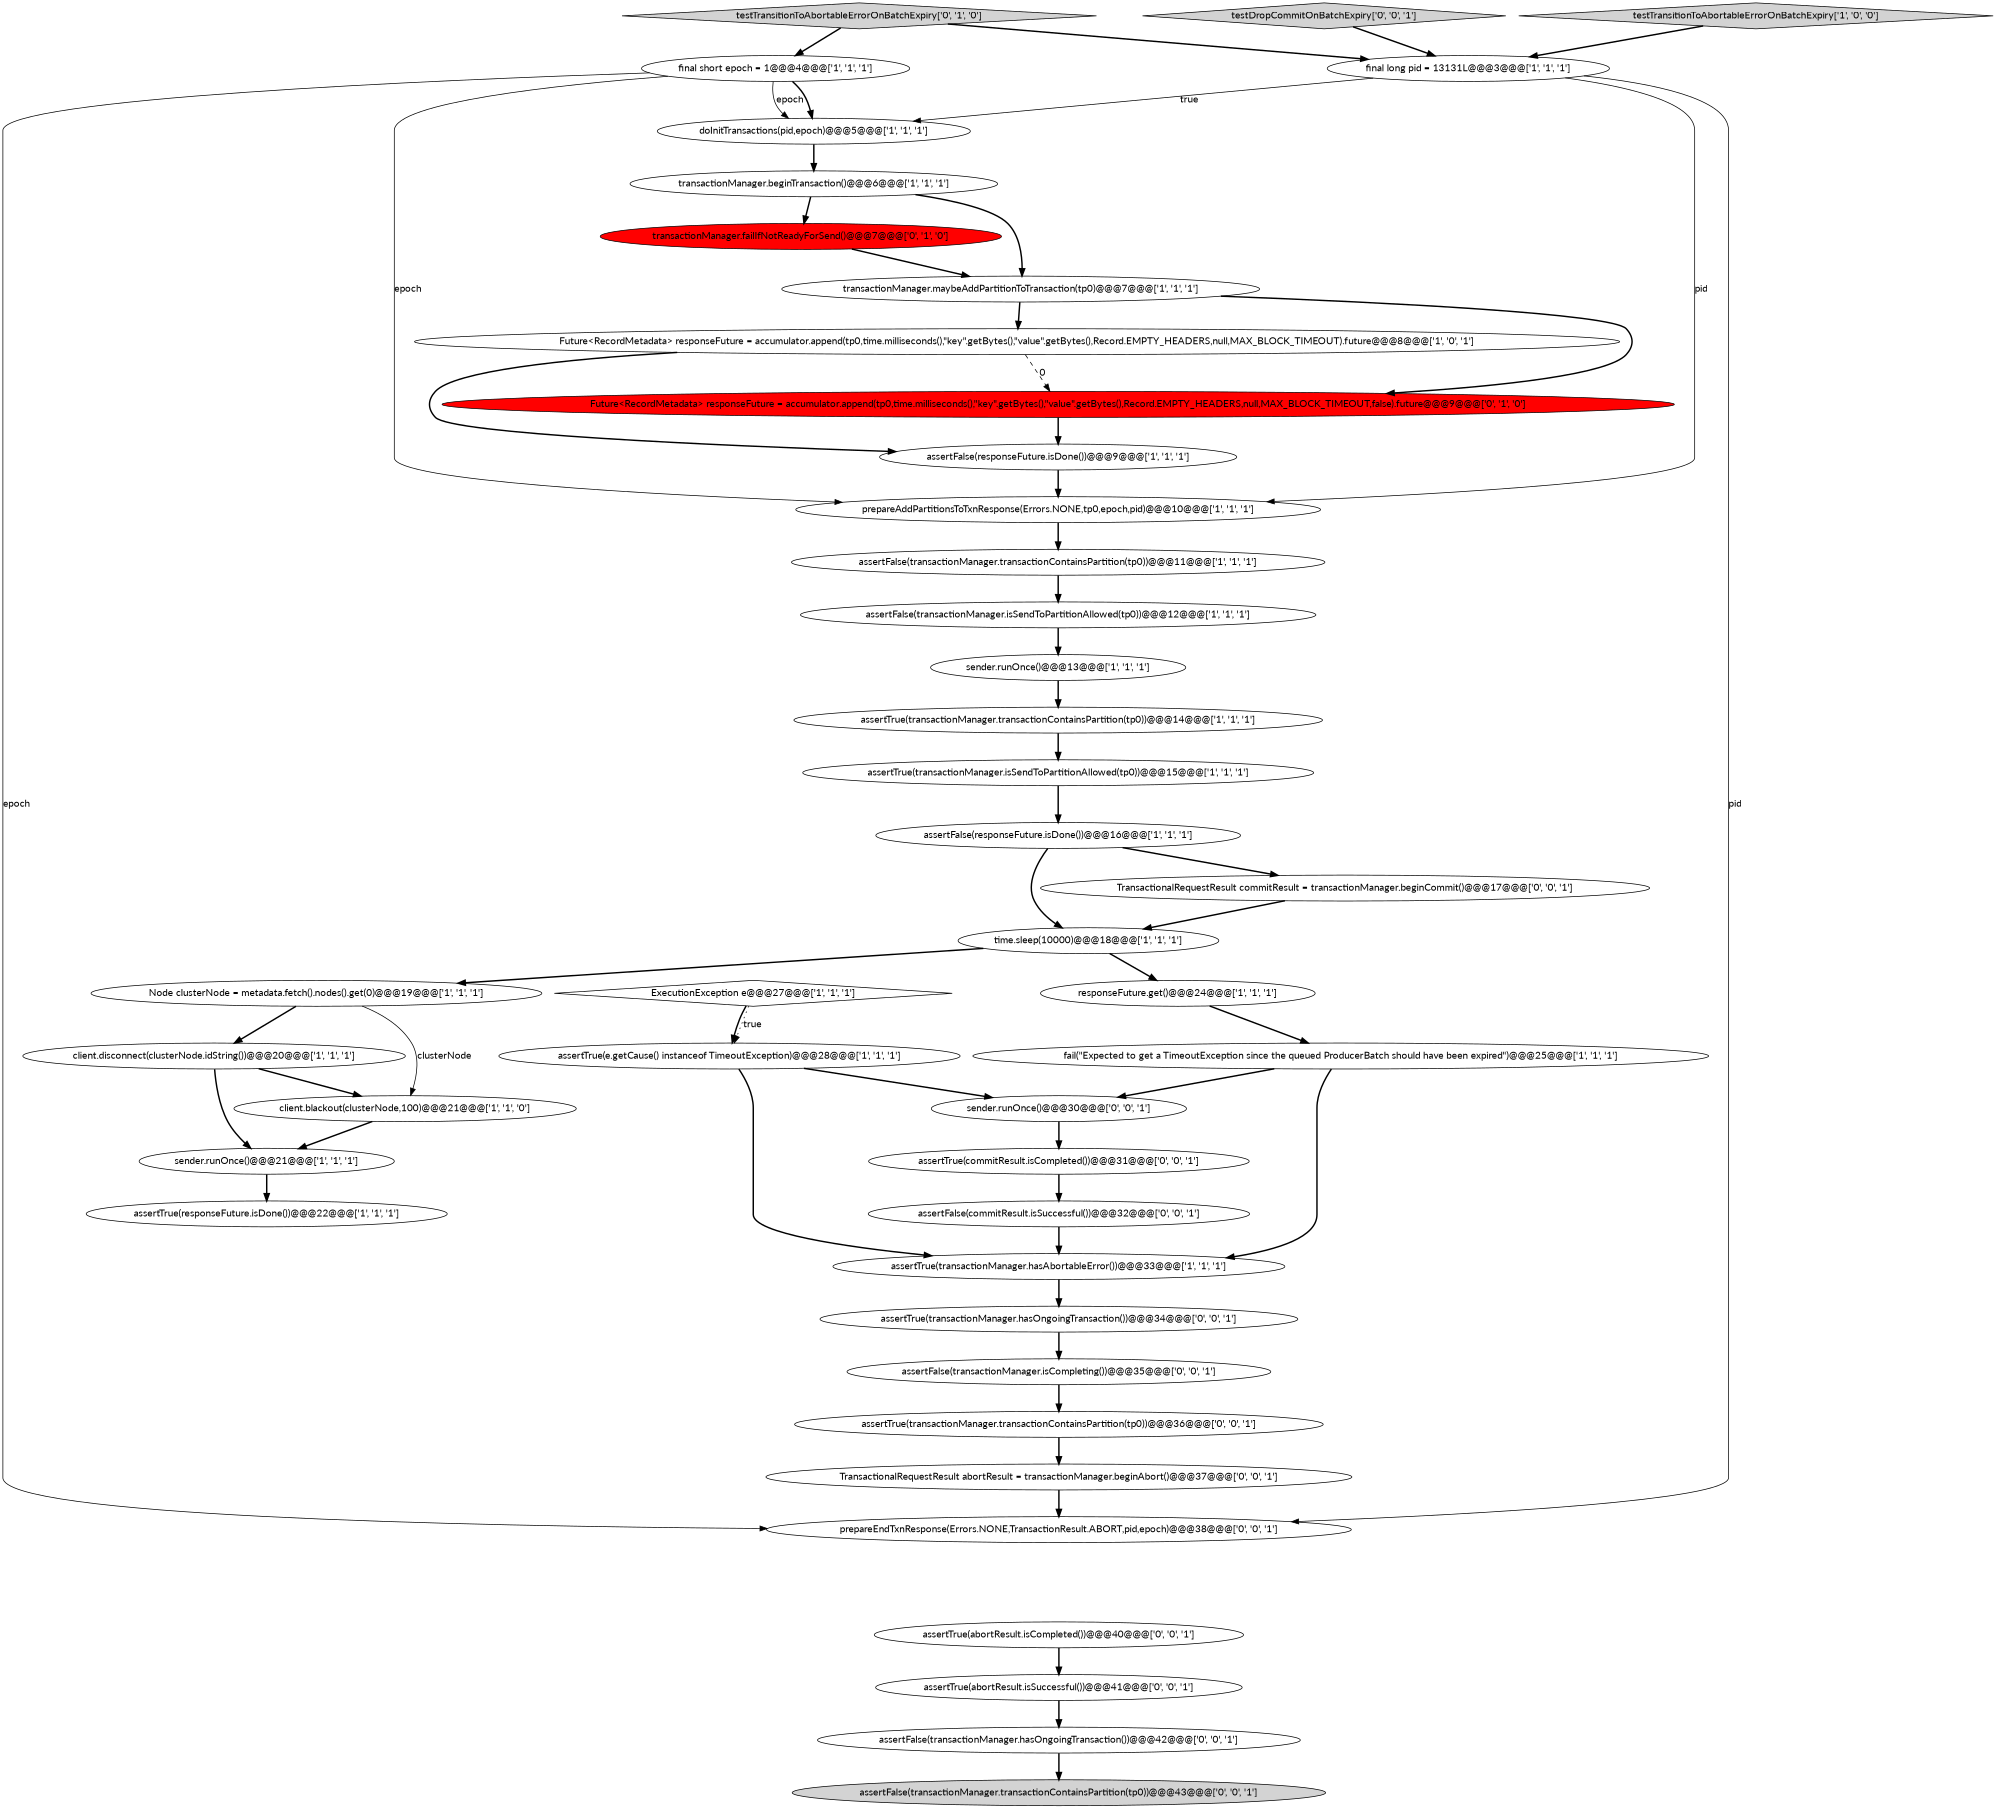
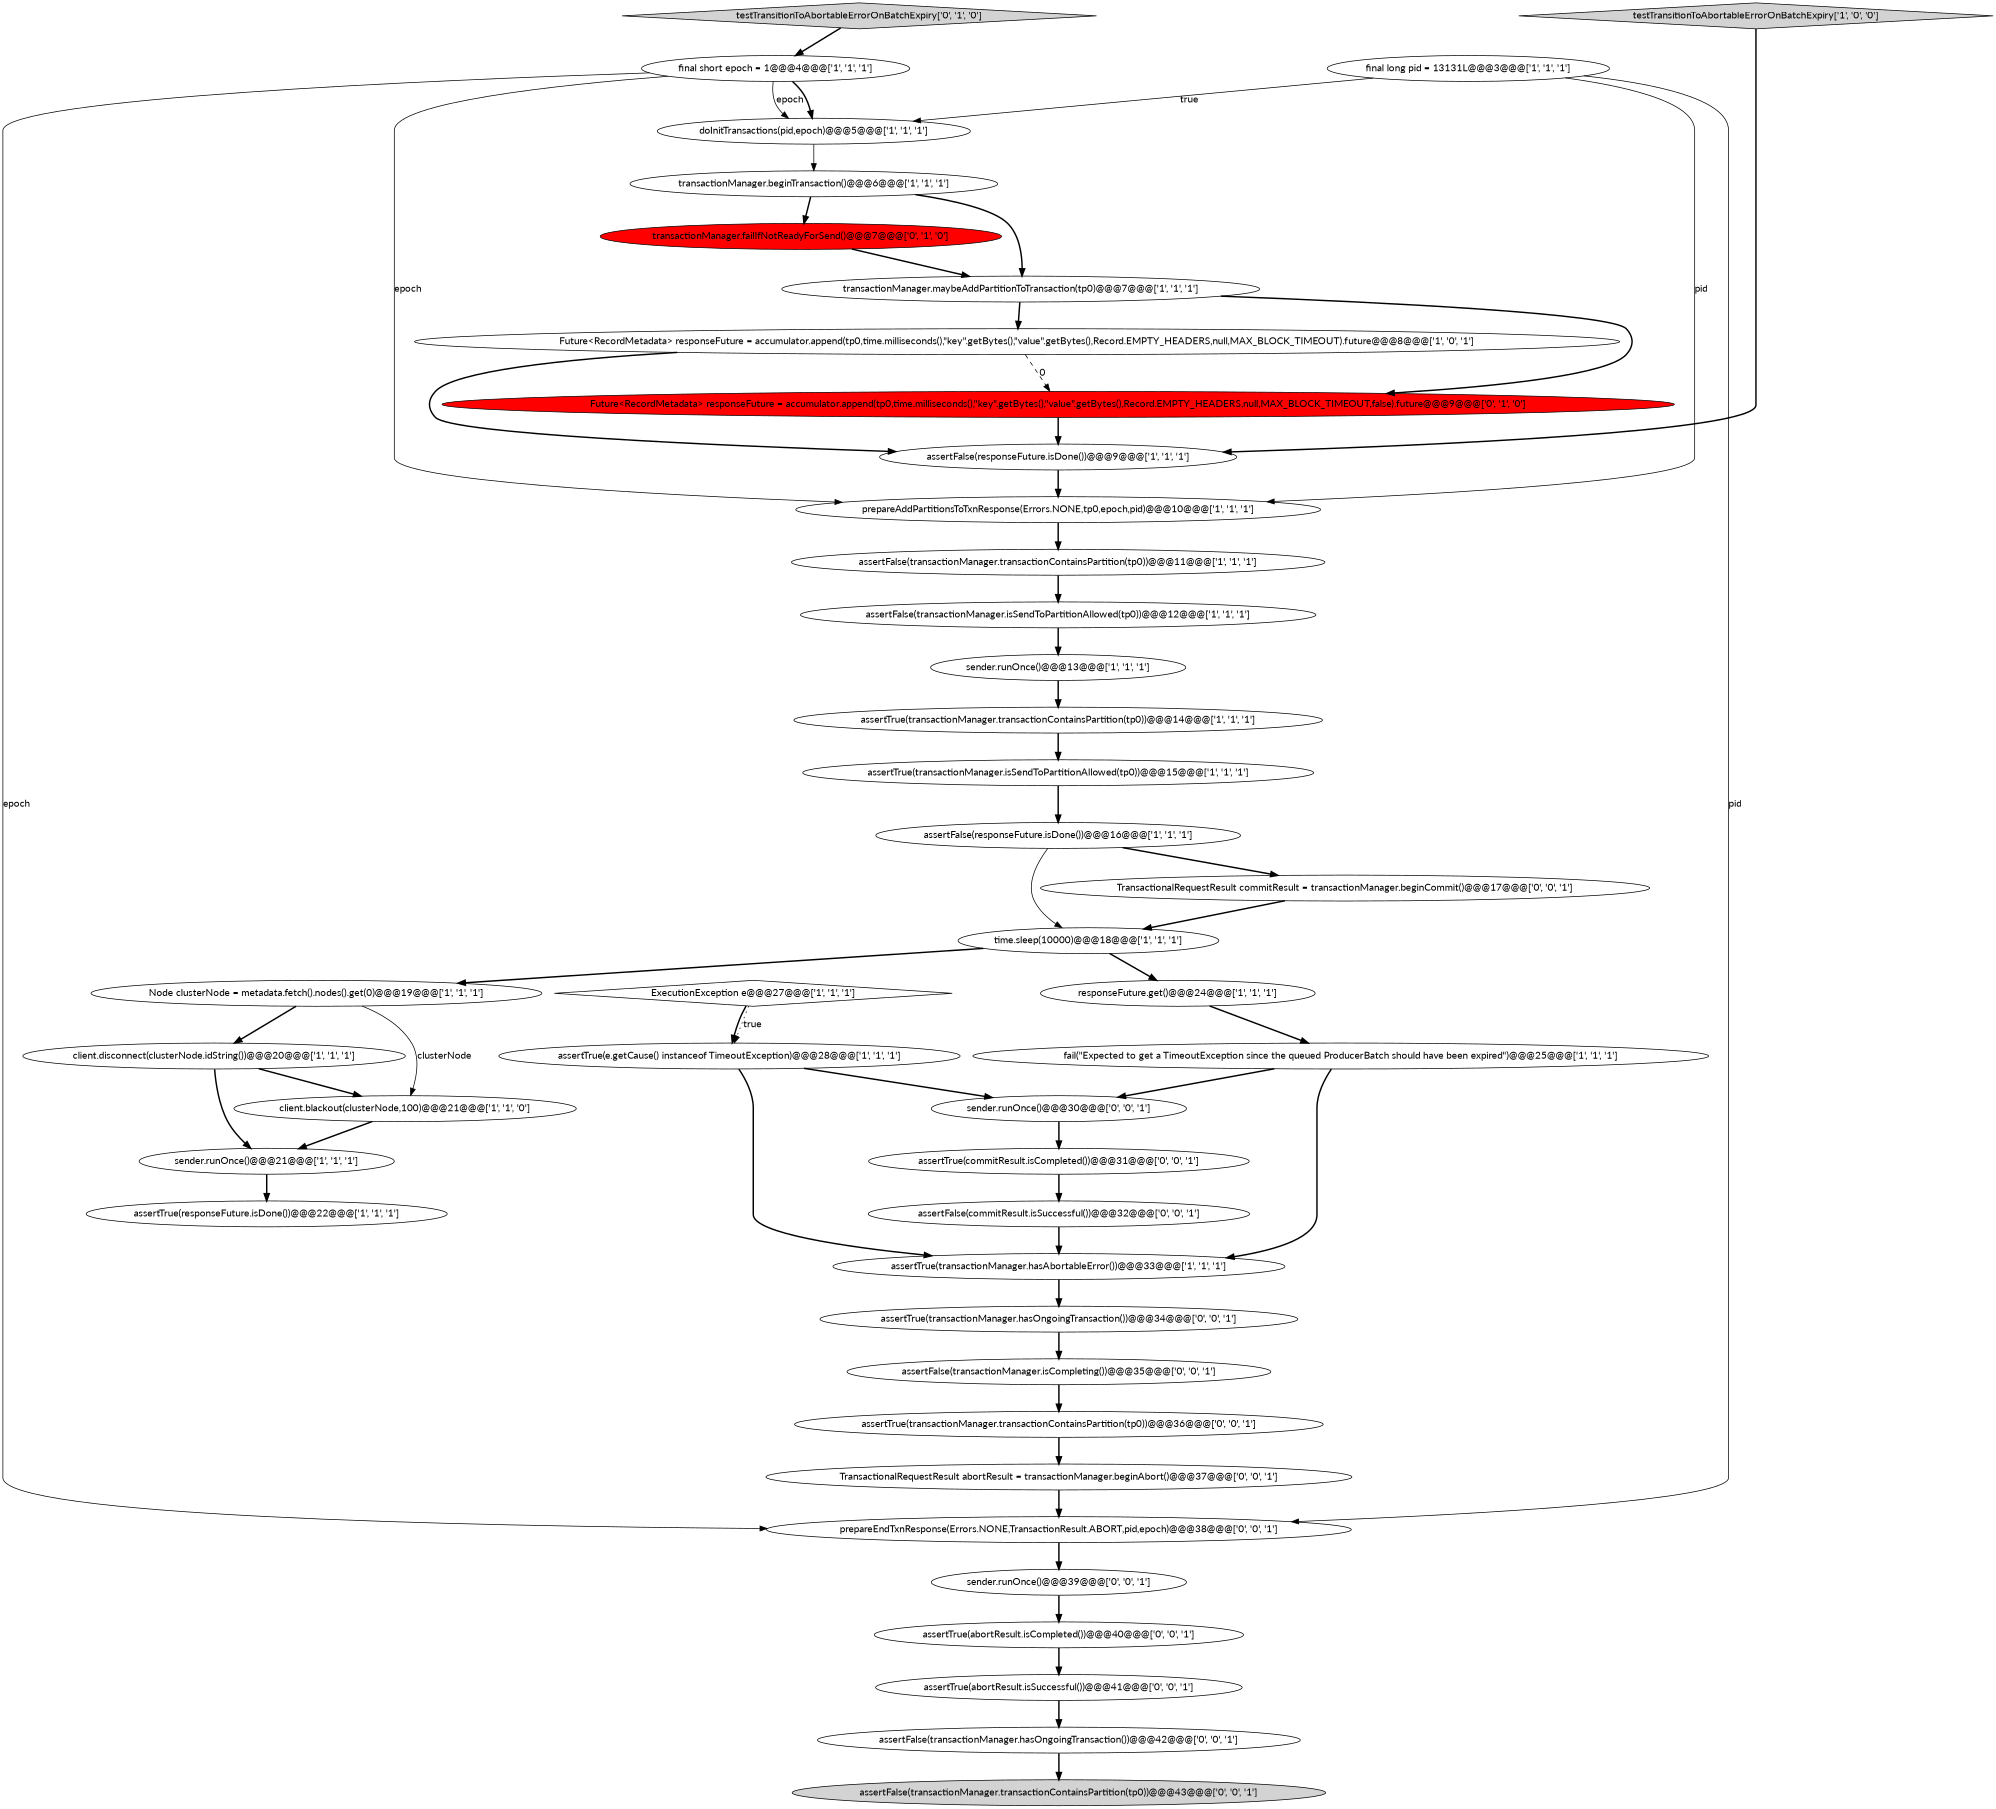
node "testDropCommitOnBatchExpiry['0', '0', '1']": removed
edge "testTransitionToAbortableErrorOnBatchExpiry['0', '1', '0']" -> "final long pid = 13131L@@@3@@@['1', '1', '1']": removed
edge "testTransitionToAbortableErrorOnBatchExpiry['1', '0', '0']" -> "final long pid = 13131L@@@3@@@['1', '1', '1']": now "testTransitionToAbortableErrorOnBatchExpiry['1', '0', '0']" -> "assertFalse(responseFuture.isDone())@@@9@@@['1', '1', '1']"
edge "doInitTransactions(pid,epoch)@@@5@@@['1', '1', '1']" -> "transactionManager.beginTransaction()@@@6@@@['1', '1', '1']": style bold -> solid
edge "assertFalse(responseFuture.isDone())@@@16@@@['1', '1', '1']" -> "time.sleep(10000)@@@18@@@['1', '1', '1']": style bold -> solid
node "sender.runOnce()@@@39@@@['0', '0', '1']": added
